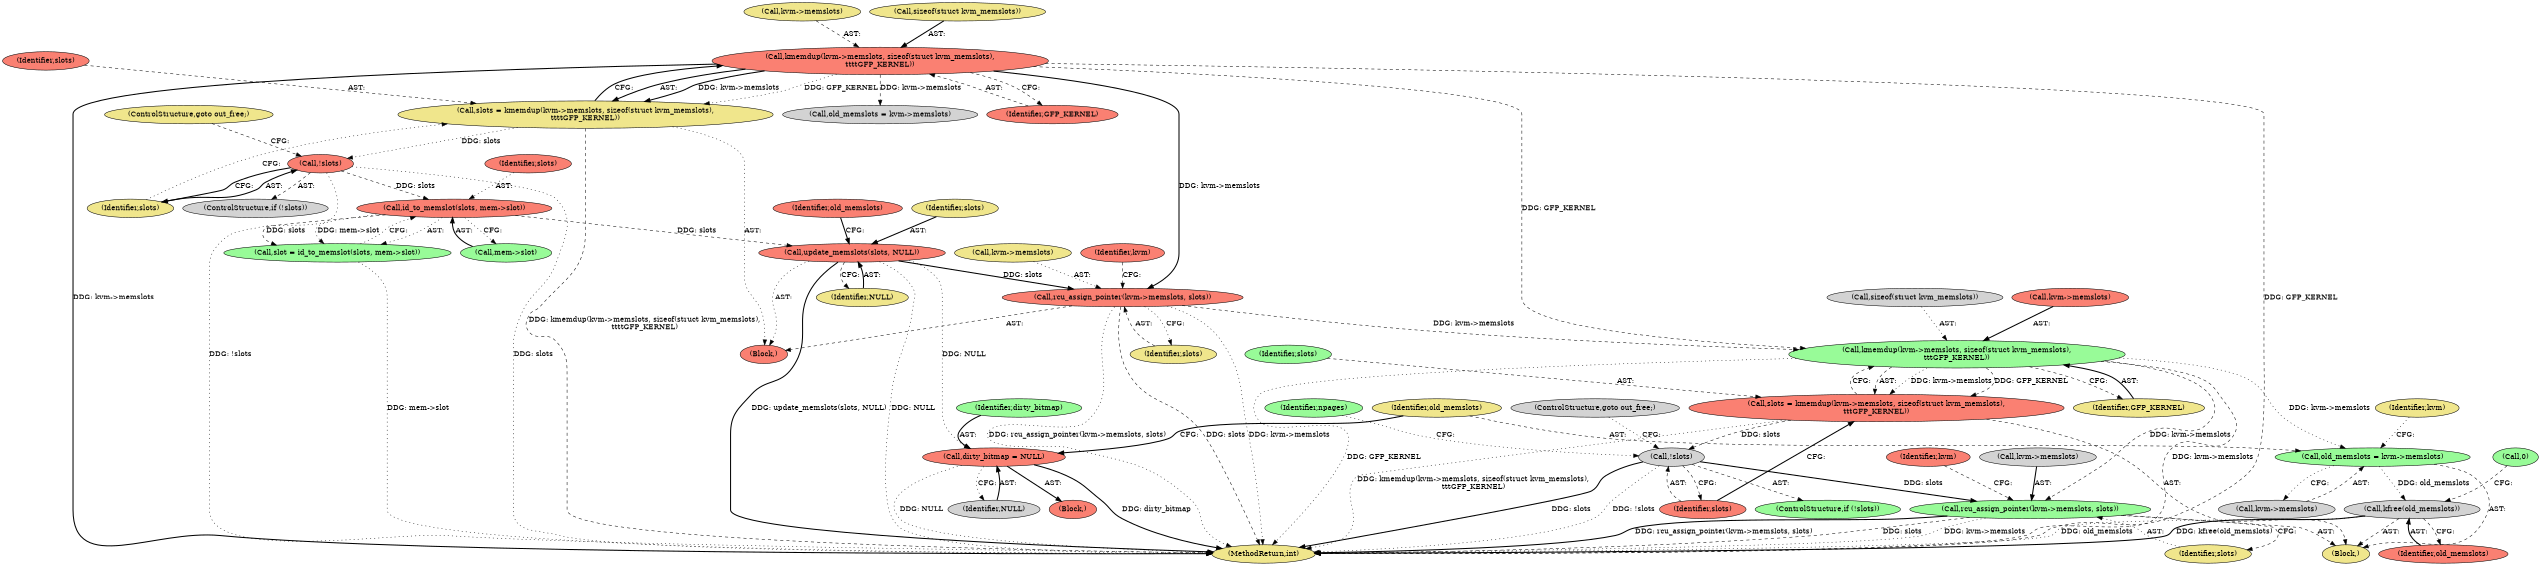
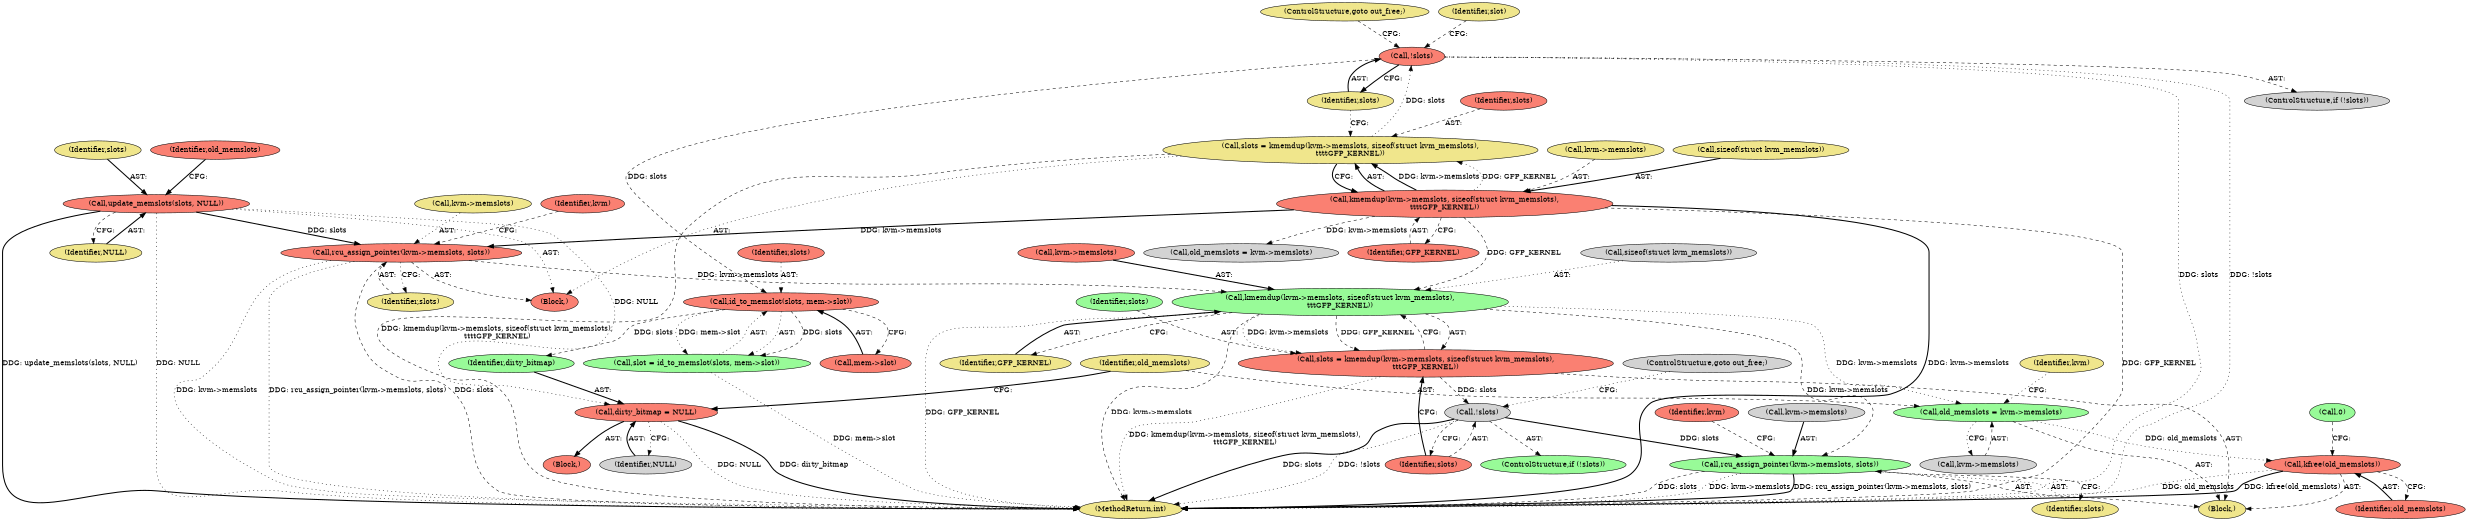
node "(Identifier,slot)": added
edge "(Call,id_to_memslot(slots, mem->slot))" -> "(Call,mem->slot)": style dotted -> dashed
edge "(Call,id_to_memslot(slots, mem->slot))" -> "(Call,update_memslots(slots, NULL))": now "(Call,id_to_memslot(slots, mem->slot))" -> "(Identifier,dirty_bitmap)"
edge "(Call,slot = id_to_memslot(slots, mem->slot))" -> "(Call,id_to_memslot(slots, mem->slot))": label "CFG: " -> "AST: "
node "(Call,mem->slot)": fillcolor palegreen -> salmon
node "(Identifier,npages)": removed
node "(Call,kfree(old_memslots))": fillcolor lightgrey -> salmon
